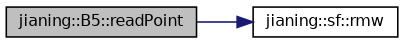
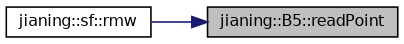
edge "jianing::B5::readPoint" -> "jianing::sf::rmw": reversed
